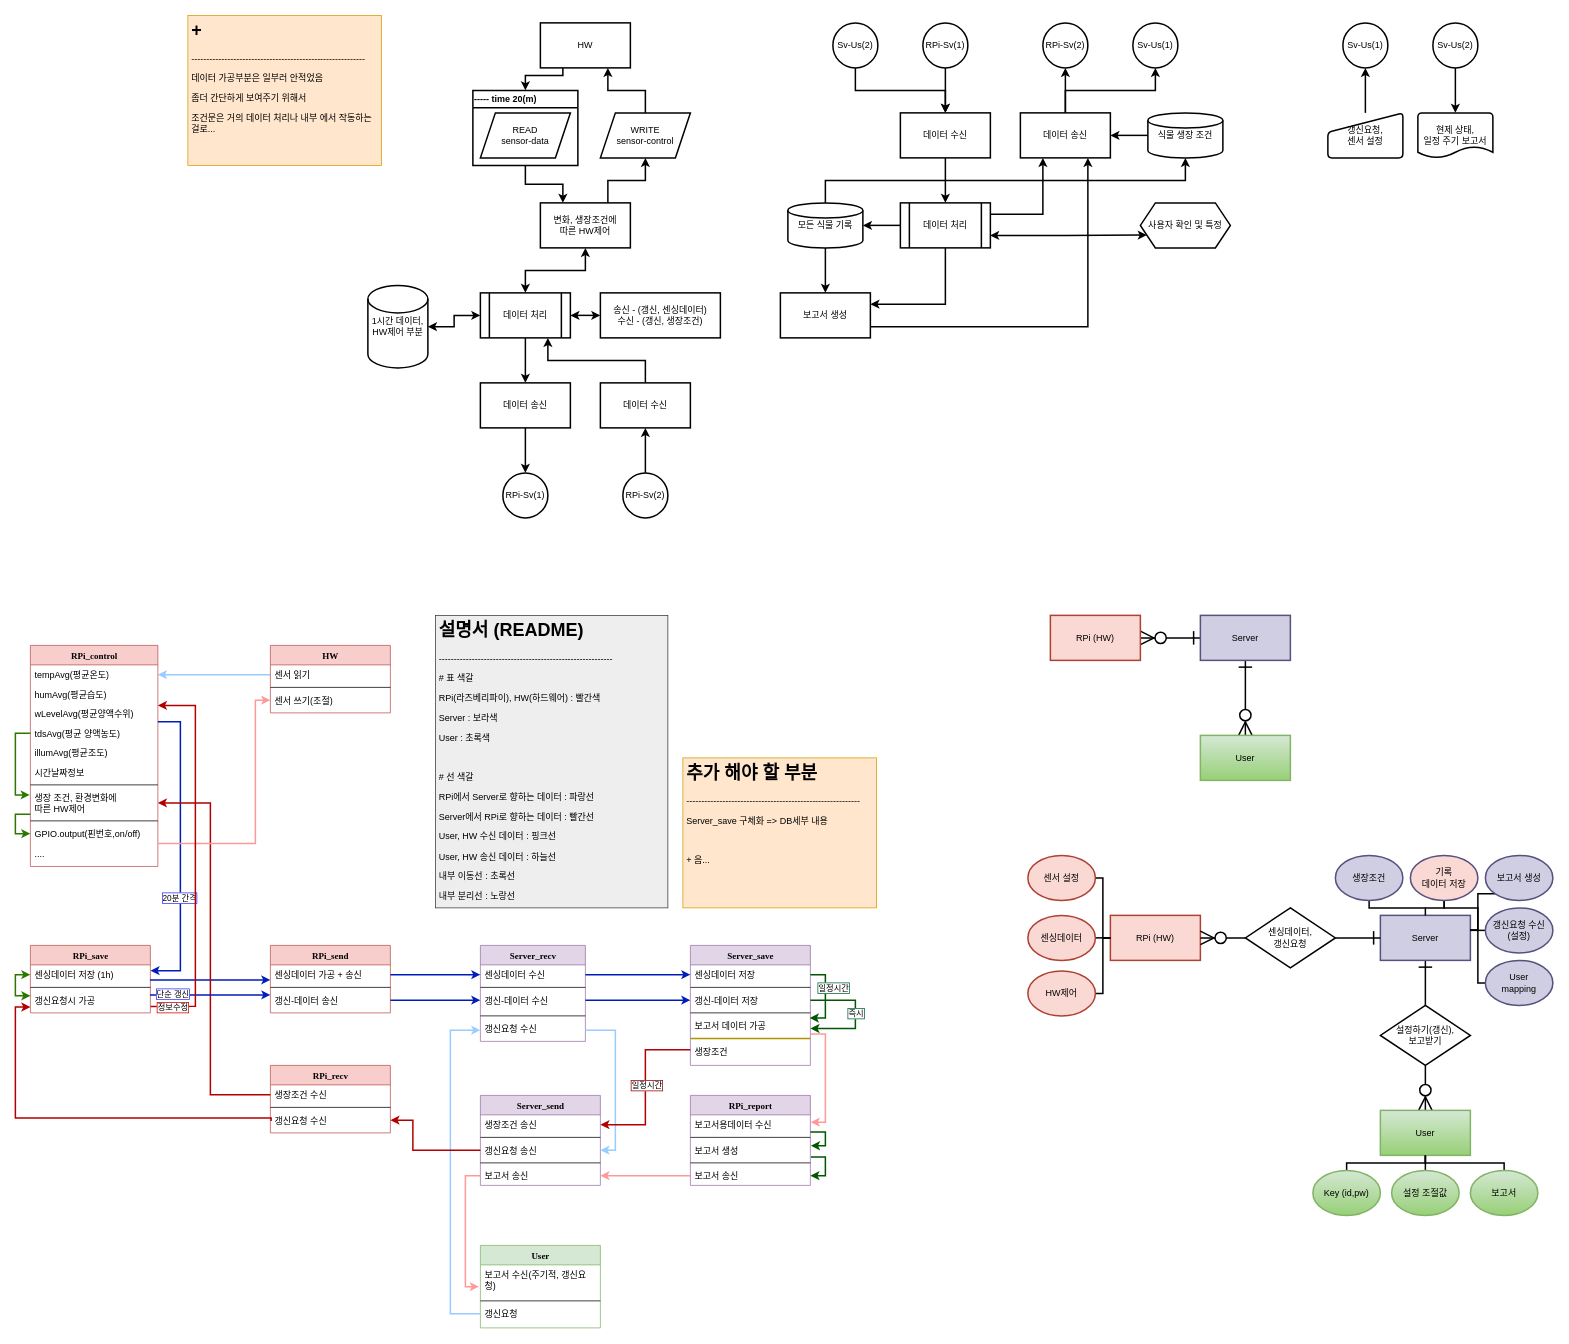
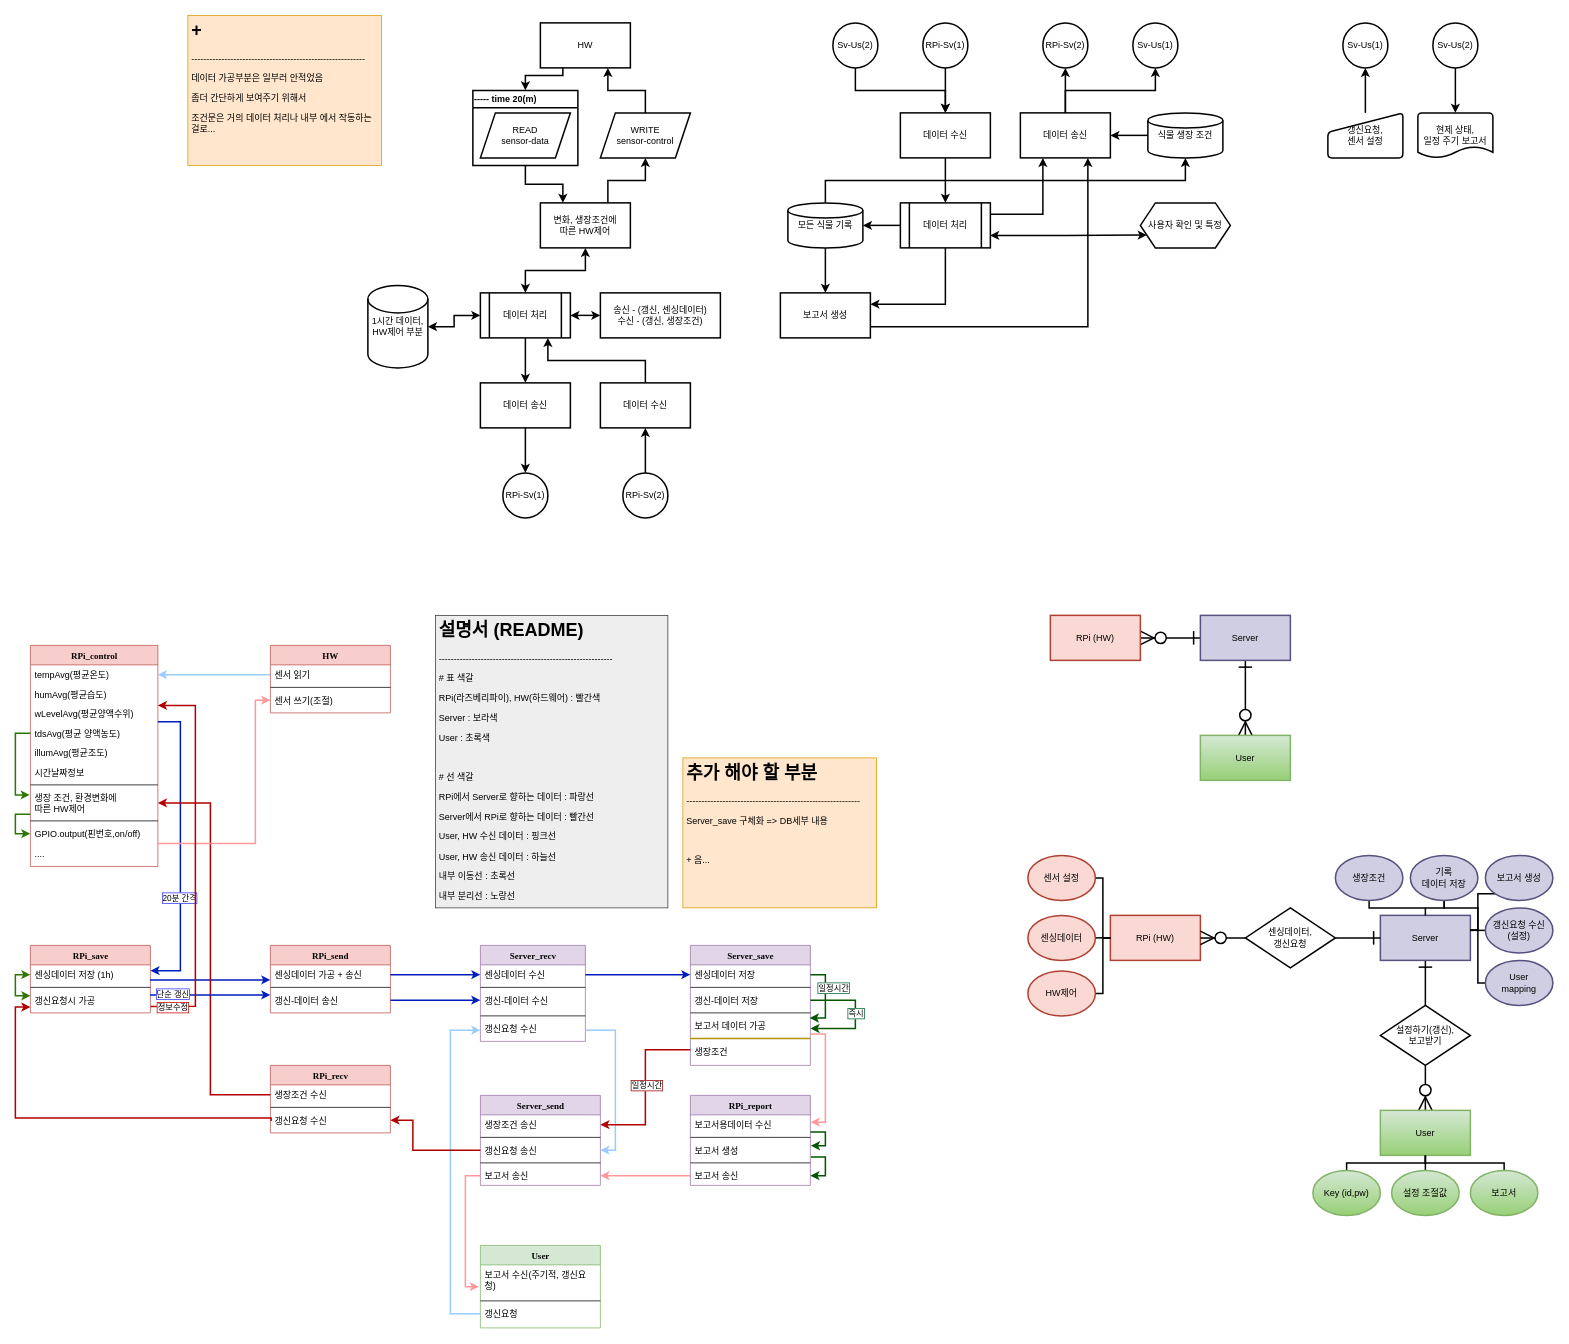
node "기록 데이터 저장": fillcolor #fad9d5 -> #d0cee2
edge "갱신-데이터 수신" -> "갱신-데이터 저장": removed
